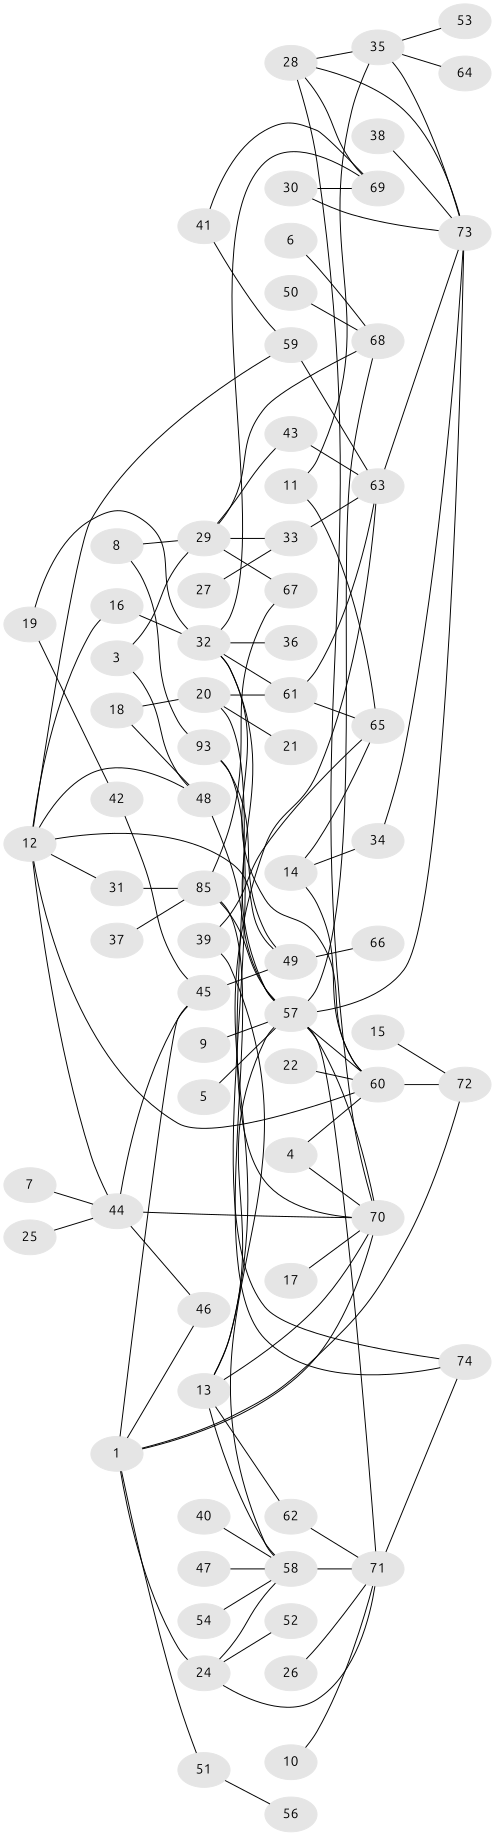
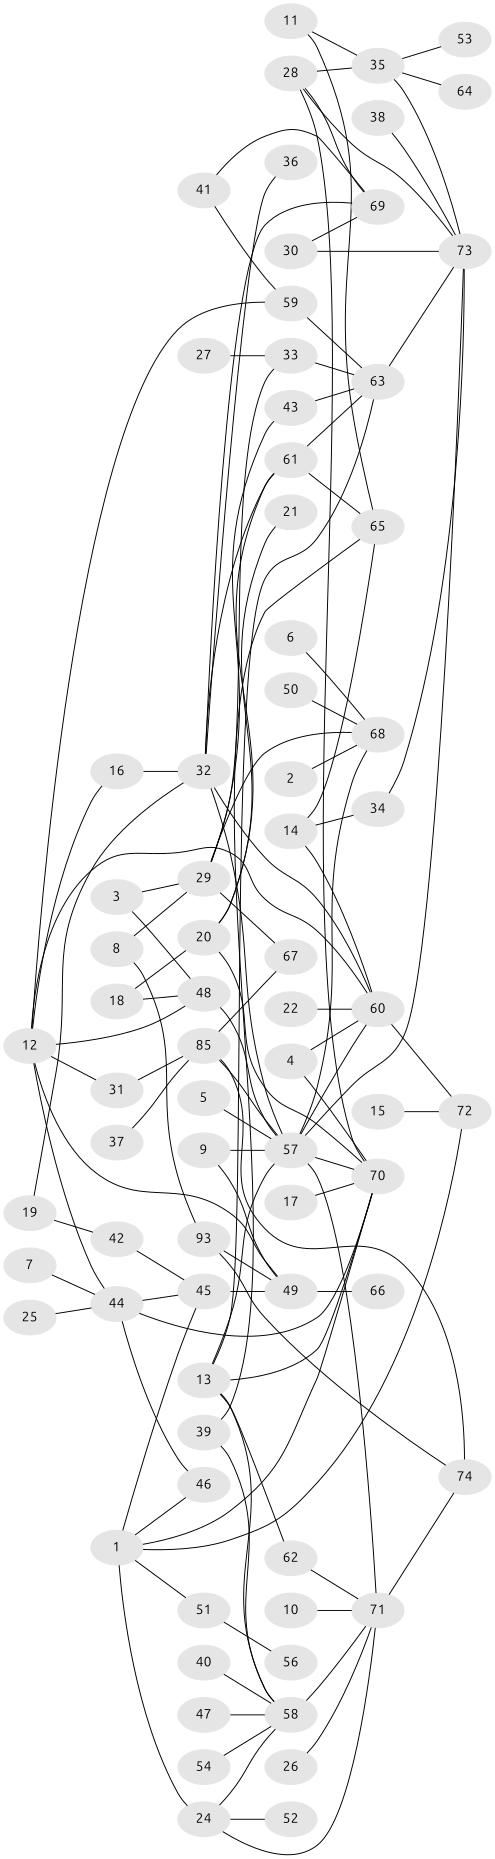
node "2": added
edge "9" -- "49": added
